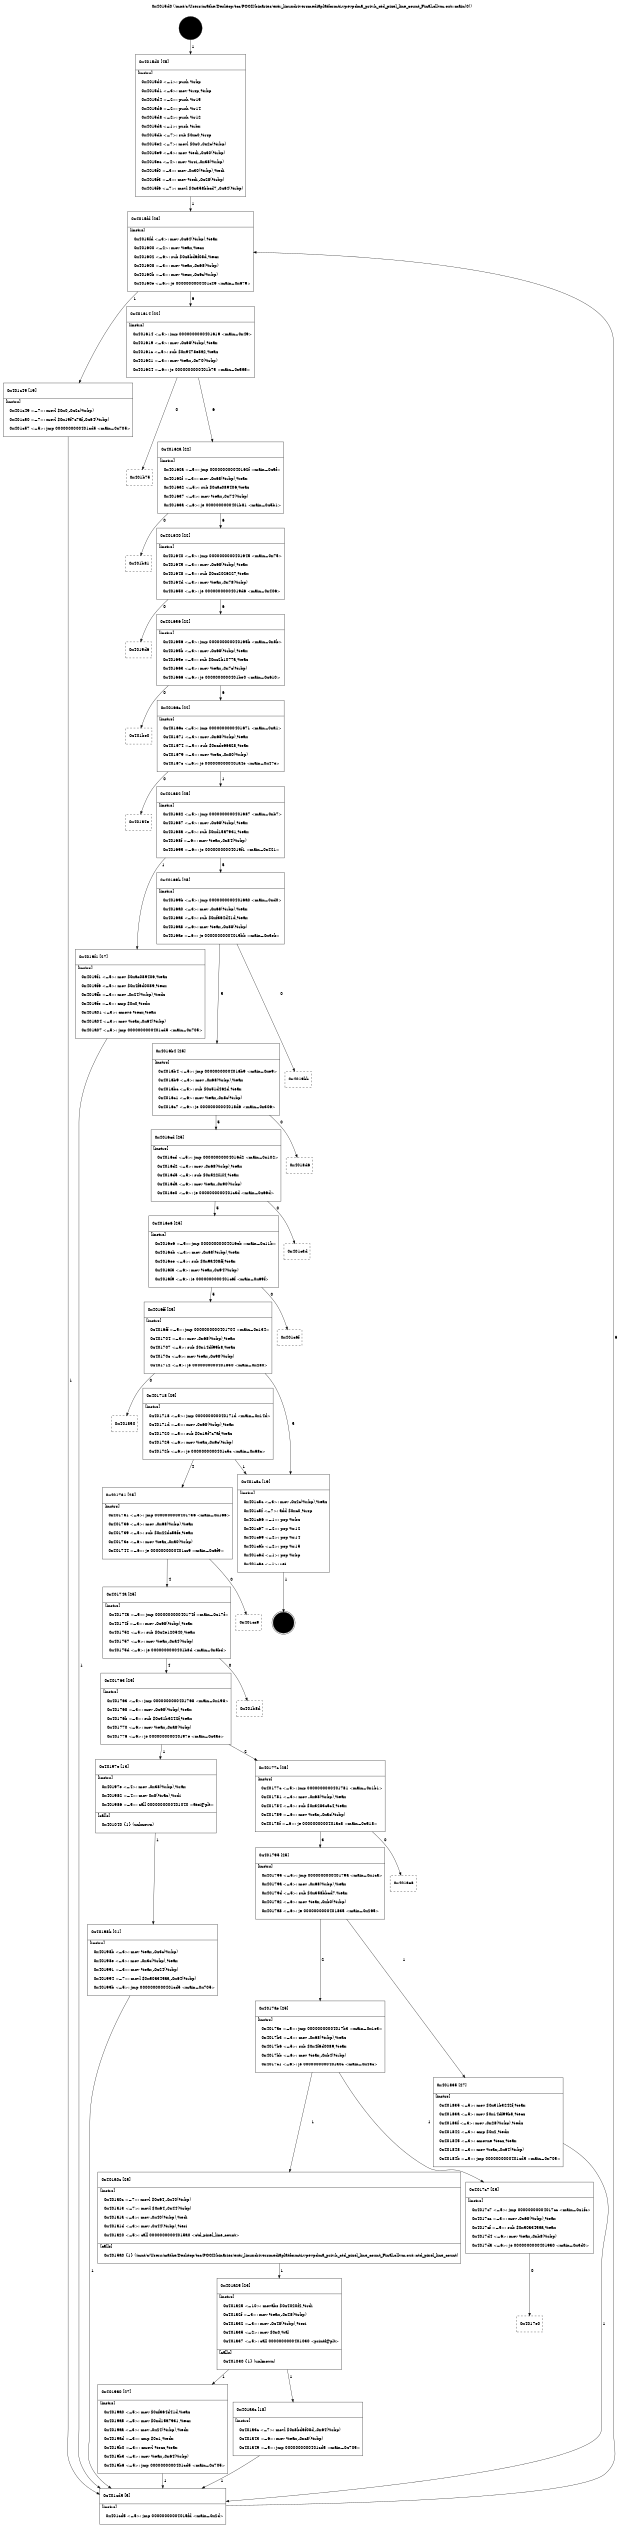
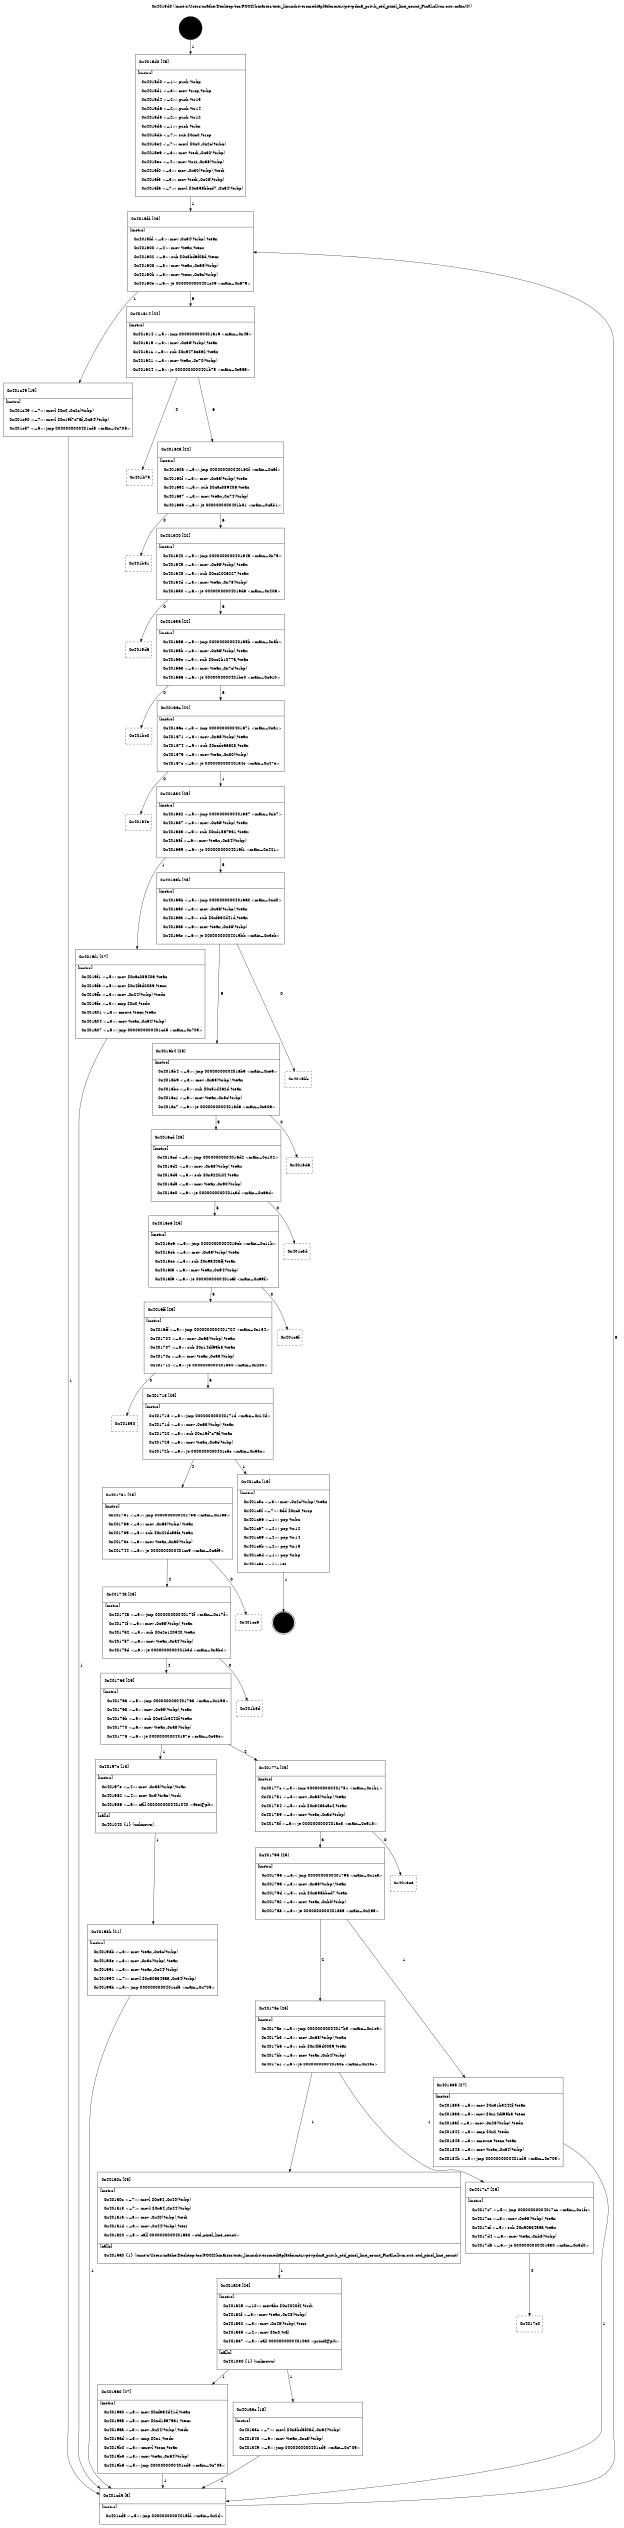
edge "0x4016ff [25]" -> "0x401c5c [19]": now "0x4016ff [25]" -> "0x401718 [25]"
